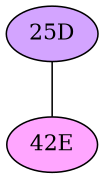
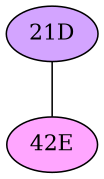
node "25D": label "25D" -> "21D"
